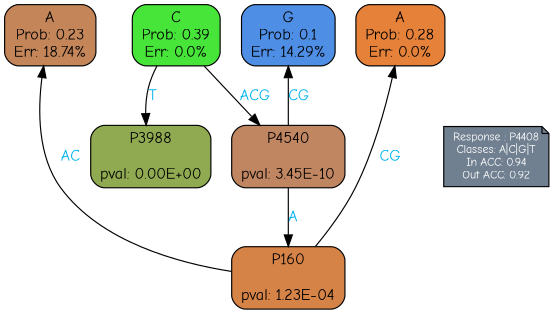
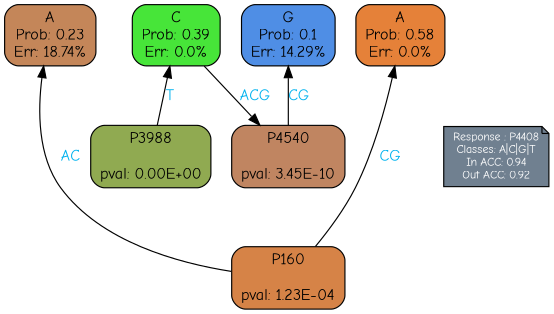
node "A Prob: 0.28 Err: 0.0%": label "A Prob: 0.28 Err: 0.0%" -> "A Prob: 0.58 Err: 0.0%"
edge "C Prob: 0.39 Err: 0.0%" -> "P3988 pval: 0.00E+00": reversed
edge "P4540 pval: 3.45E-10" -> "P160 pval: 1.23E-04": removed, label "A"
